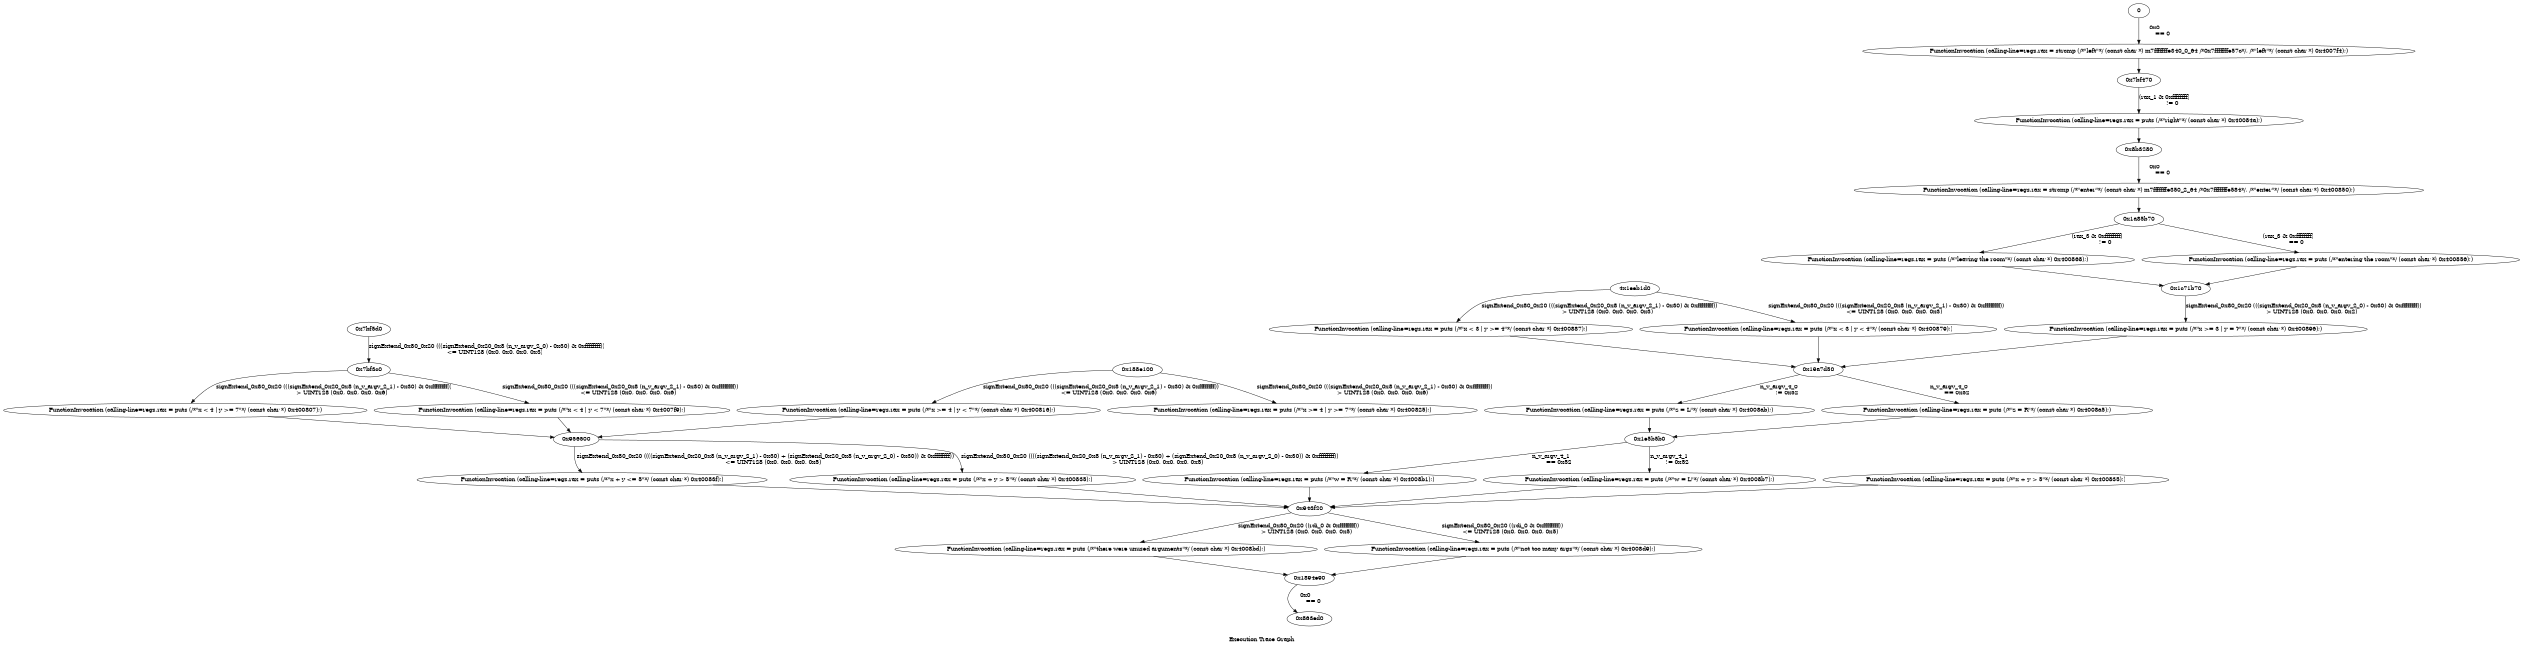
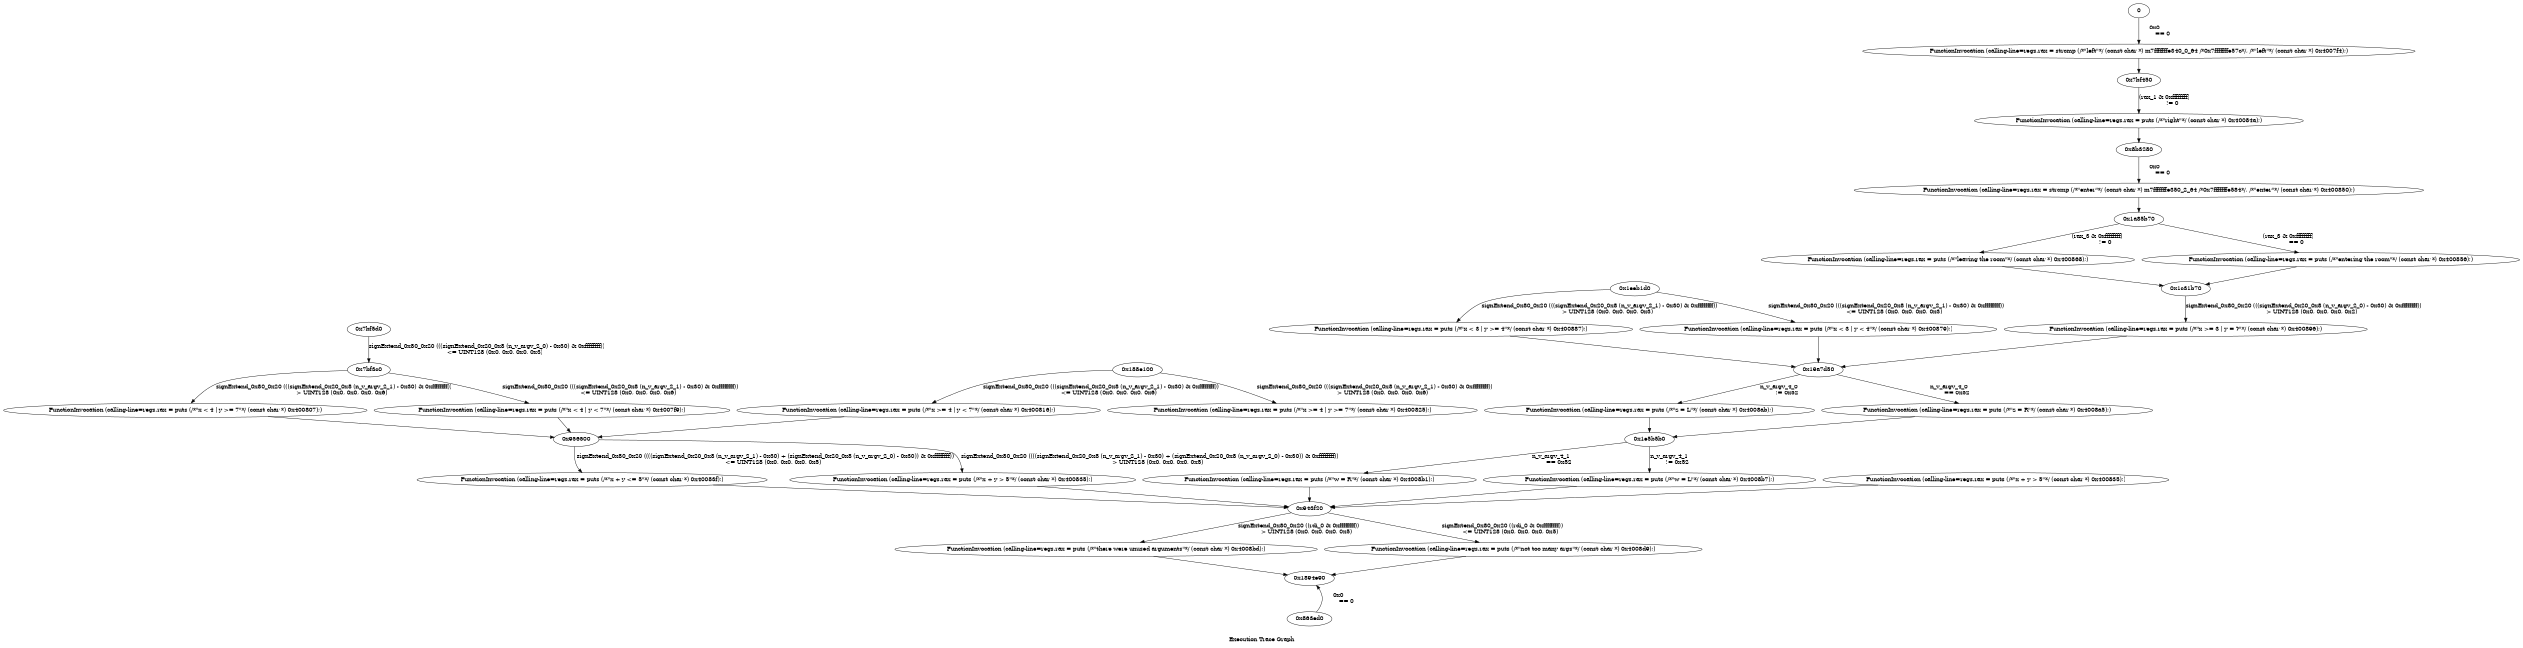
node "0x7bf470": label "0x7bf470" -> "0x7bf450"
node "4x1eeb1d0": label "4x1eeb1d0" -> "0x1eeb1d0"
node "0x1c71b70": label "0x1c71b70" -> "0x1c31b70"
edge "0x1894e90" -> "0x863ed0": reversed
